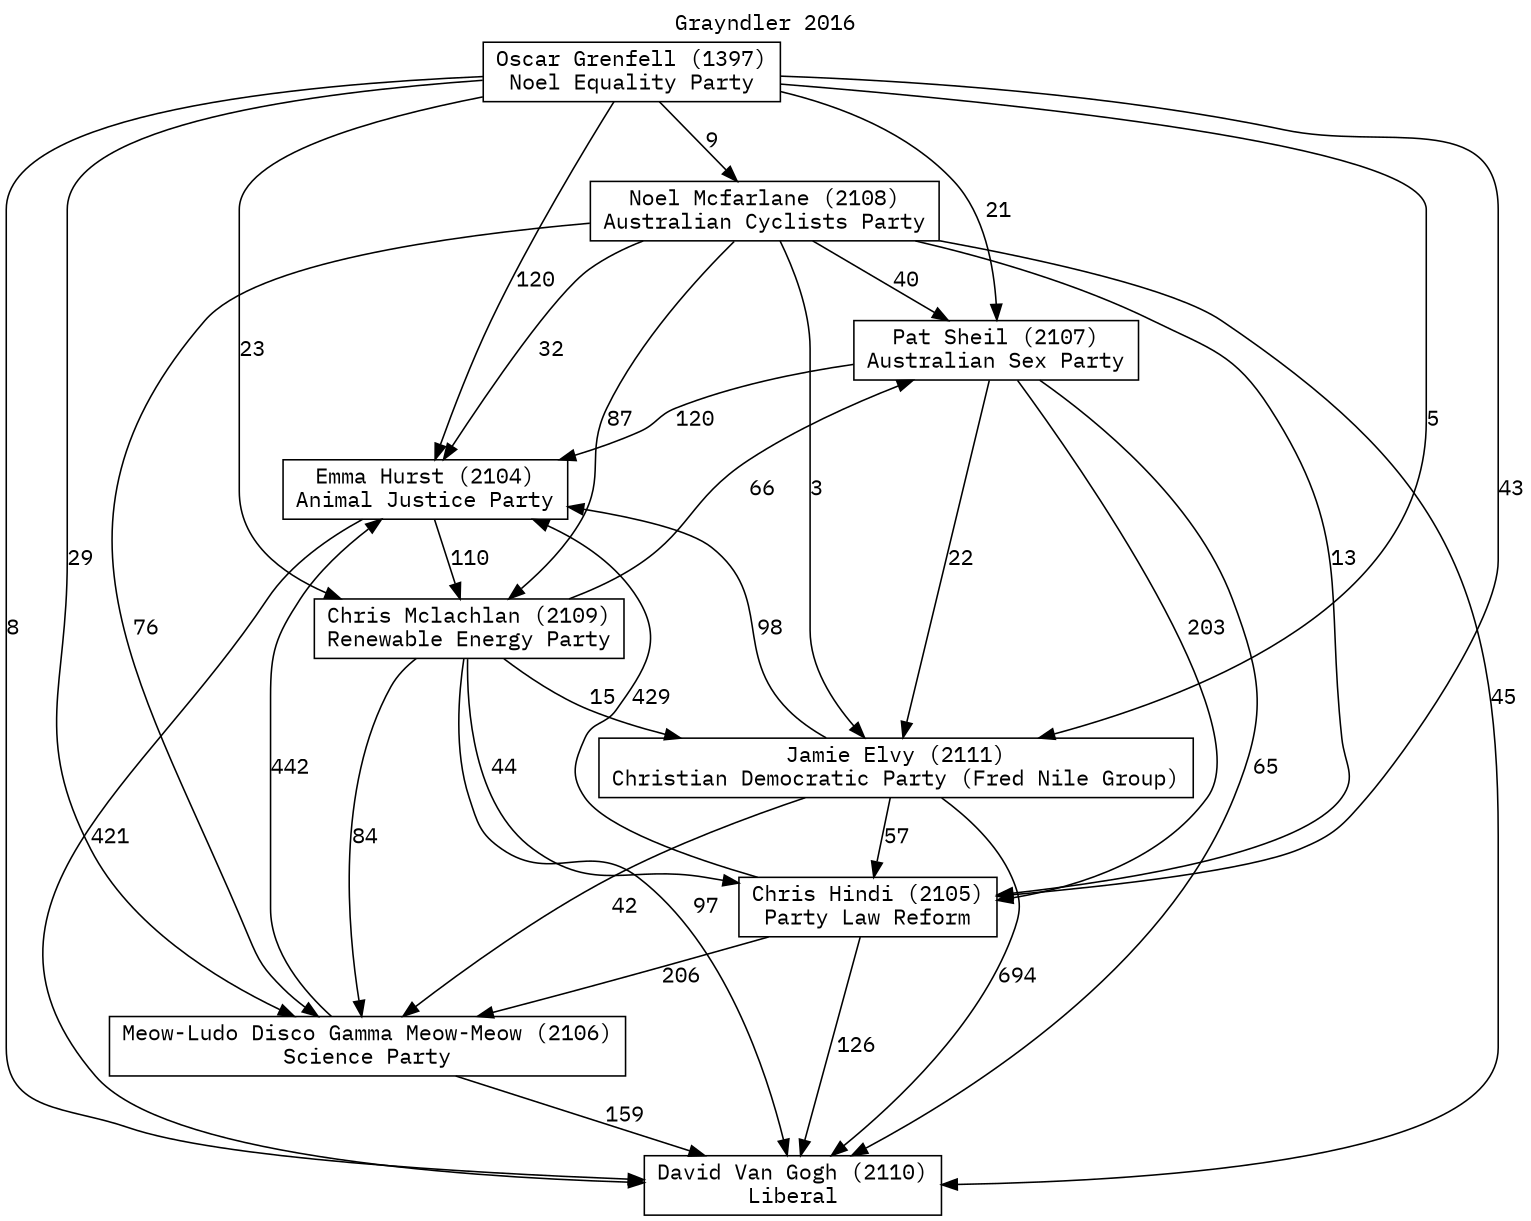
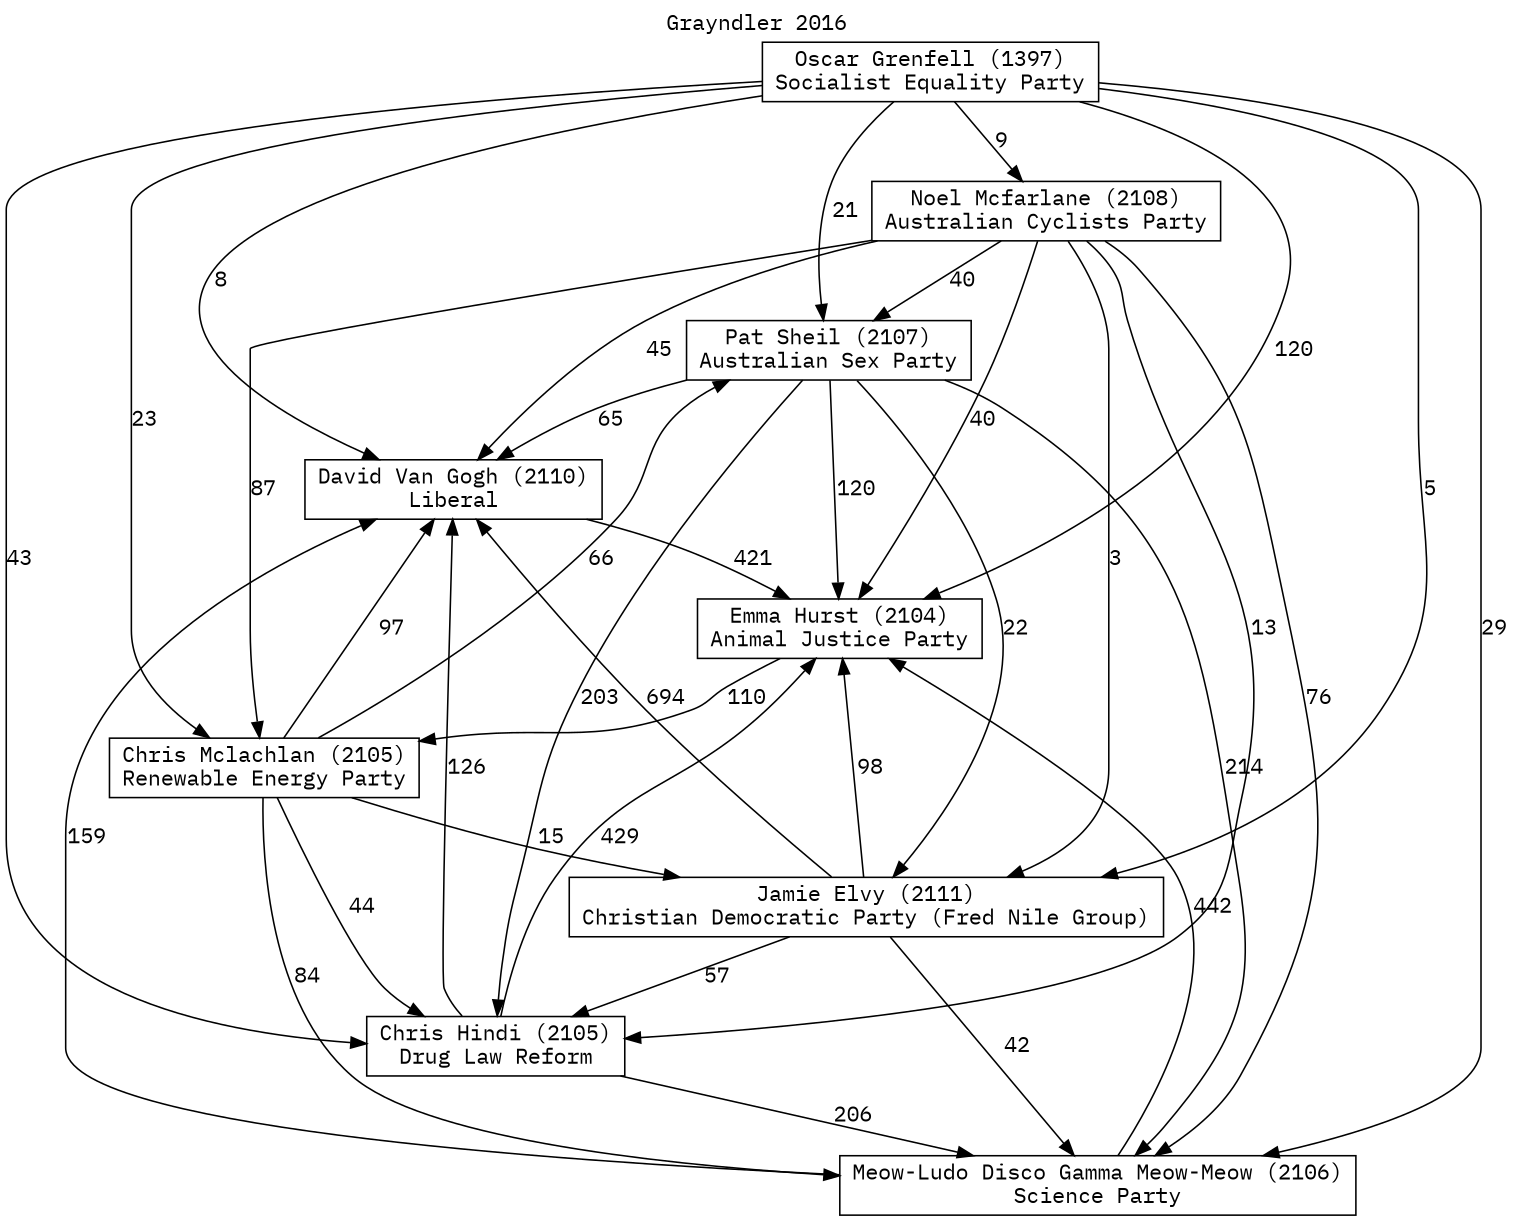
node "Oscar Grenfell (1397) Noel Equality Party": label "Oscar Grenfell (1397) Noel Equality Party" -> "Oscar Grenfell (1397) Socialist Equality Party"
edge "Noel Mcfarlane (2108) Australian Cyclists Party" -> "Emma Hurst (2104) Animal Justice Party": label "32" -> "40"
node "Chris Mclachlan (2109) Renewable Energy Party": label "Chris Mclachlan (2109) Renewable Energy Party" -> "Chris Mclachlan (2105) Renewable Energy Party"
edge "Pat Sheil (2107) Australian Sex Party" -> "Meow-Ludo Disco Gamma Meow-Meow (2106) Science Party": added, label "214"
node "Chris Hindi (2105) Party Law Reform": label "Chris Hindi (2105) Party Law Reform" -> "Chris Hindi (2105) Drug Law Reform"
edge "Emma Hurst (2104) Animal Justice Party" -> "David Van Gogh (2110) Liberal": reversed
